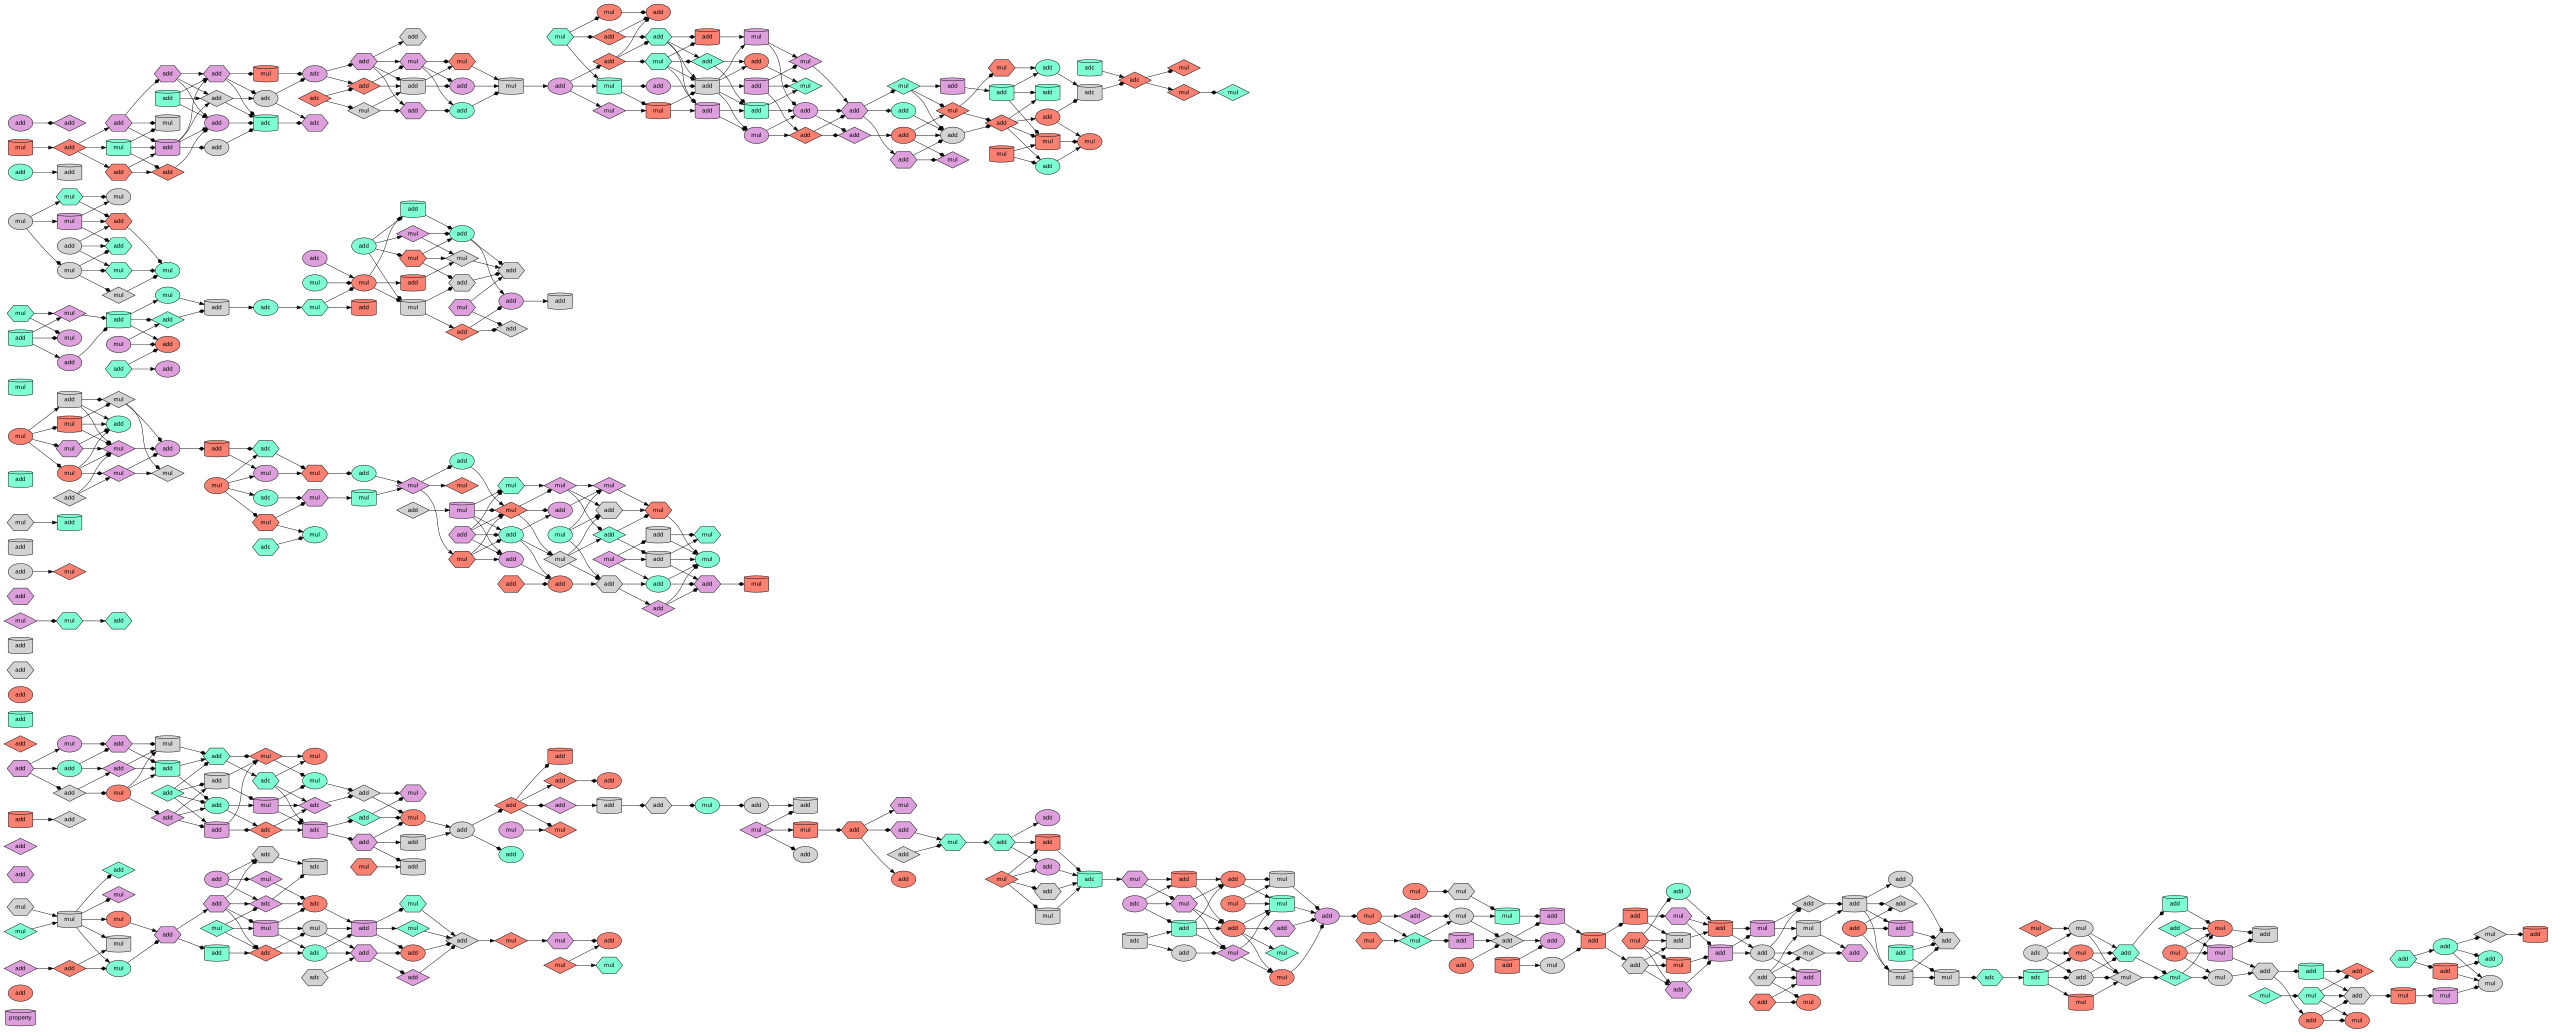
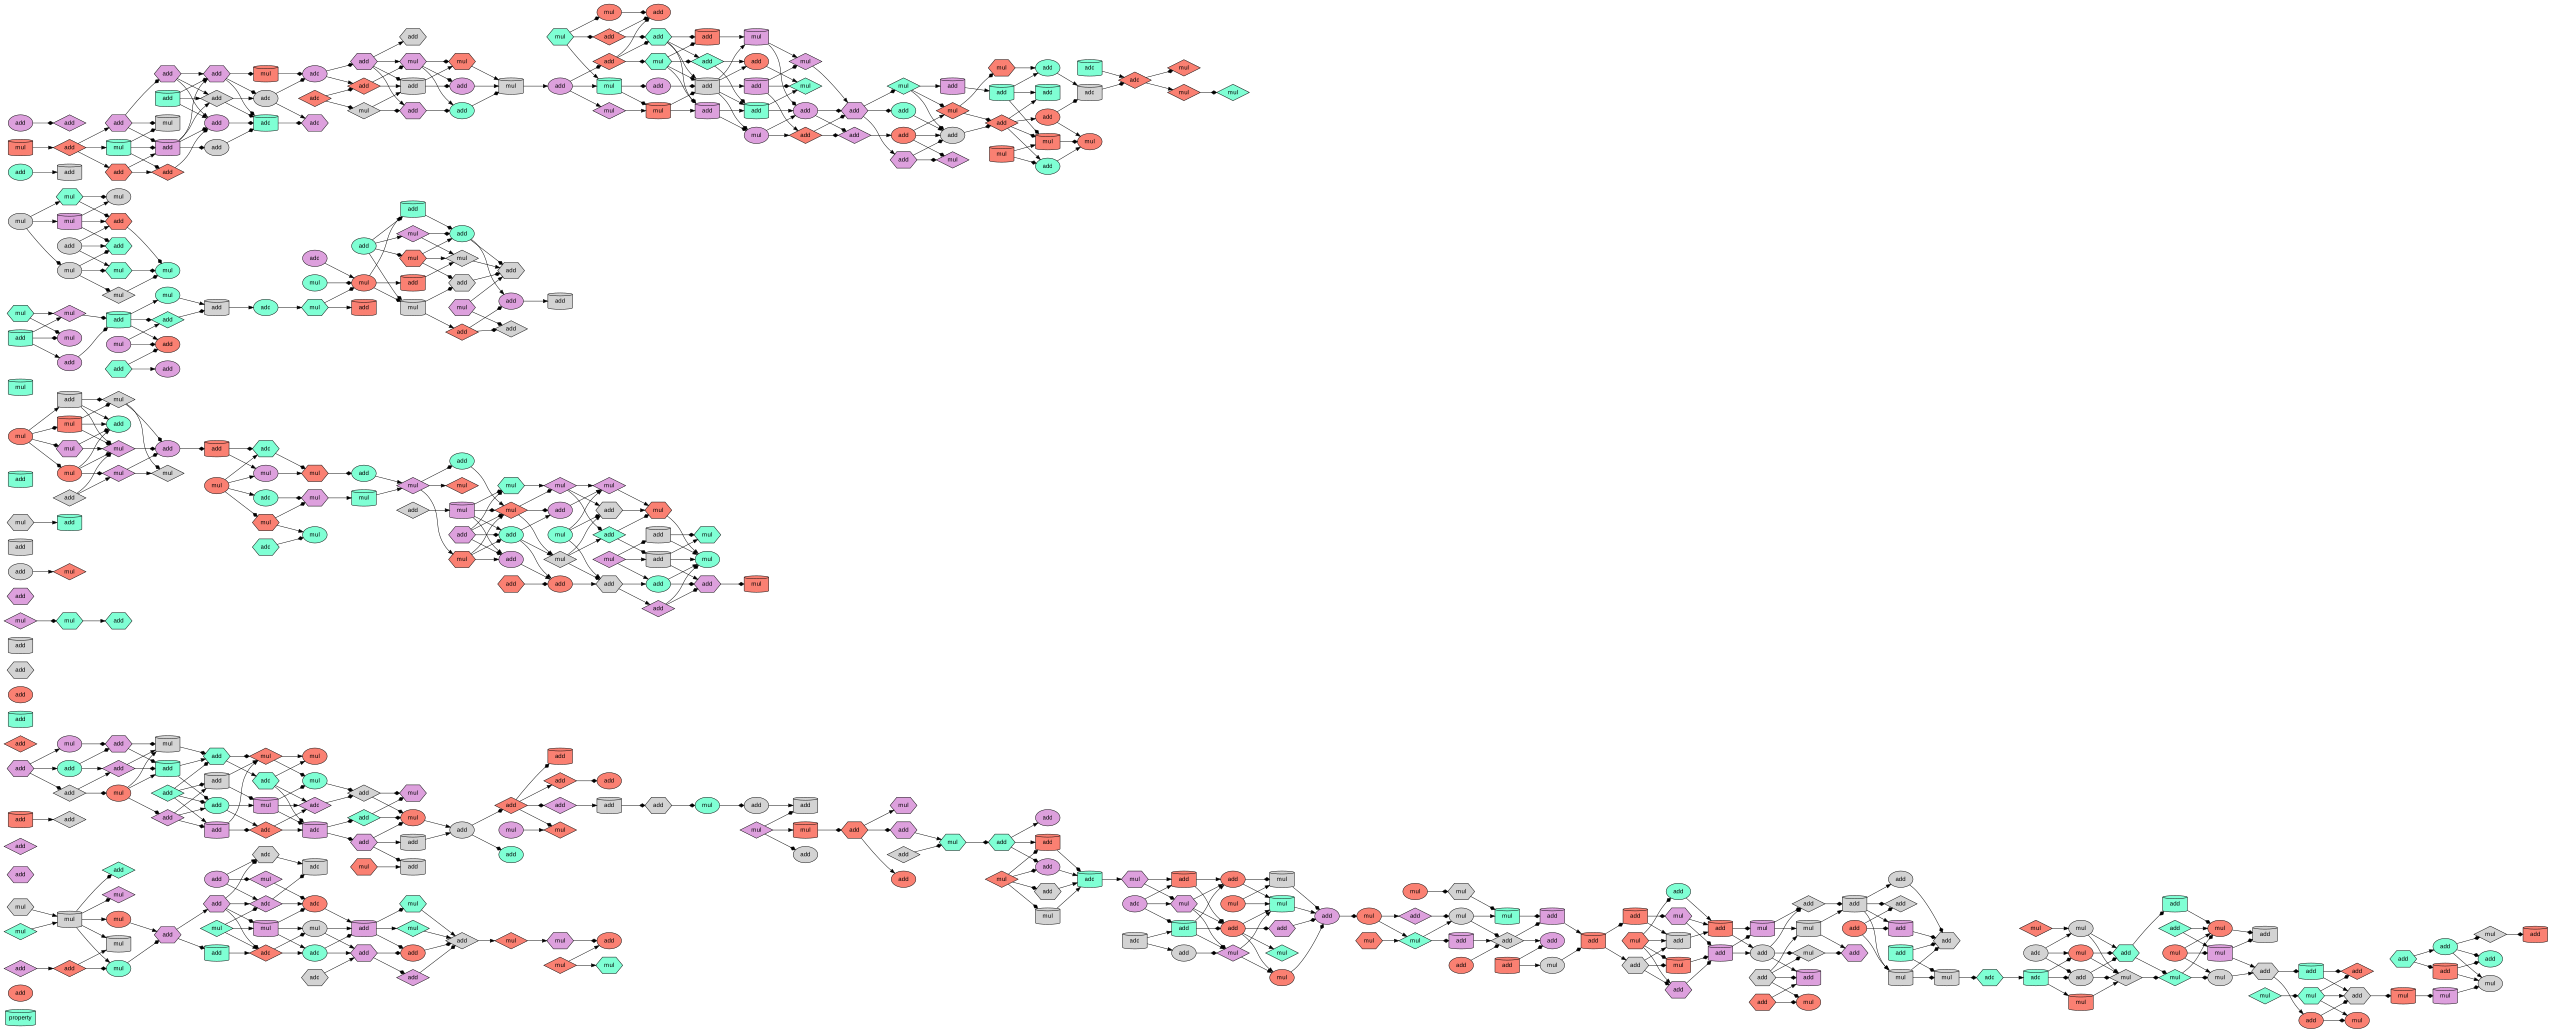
node "property": fillcolor plum -> aquamarine
